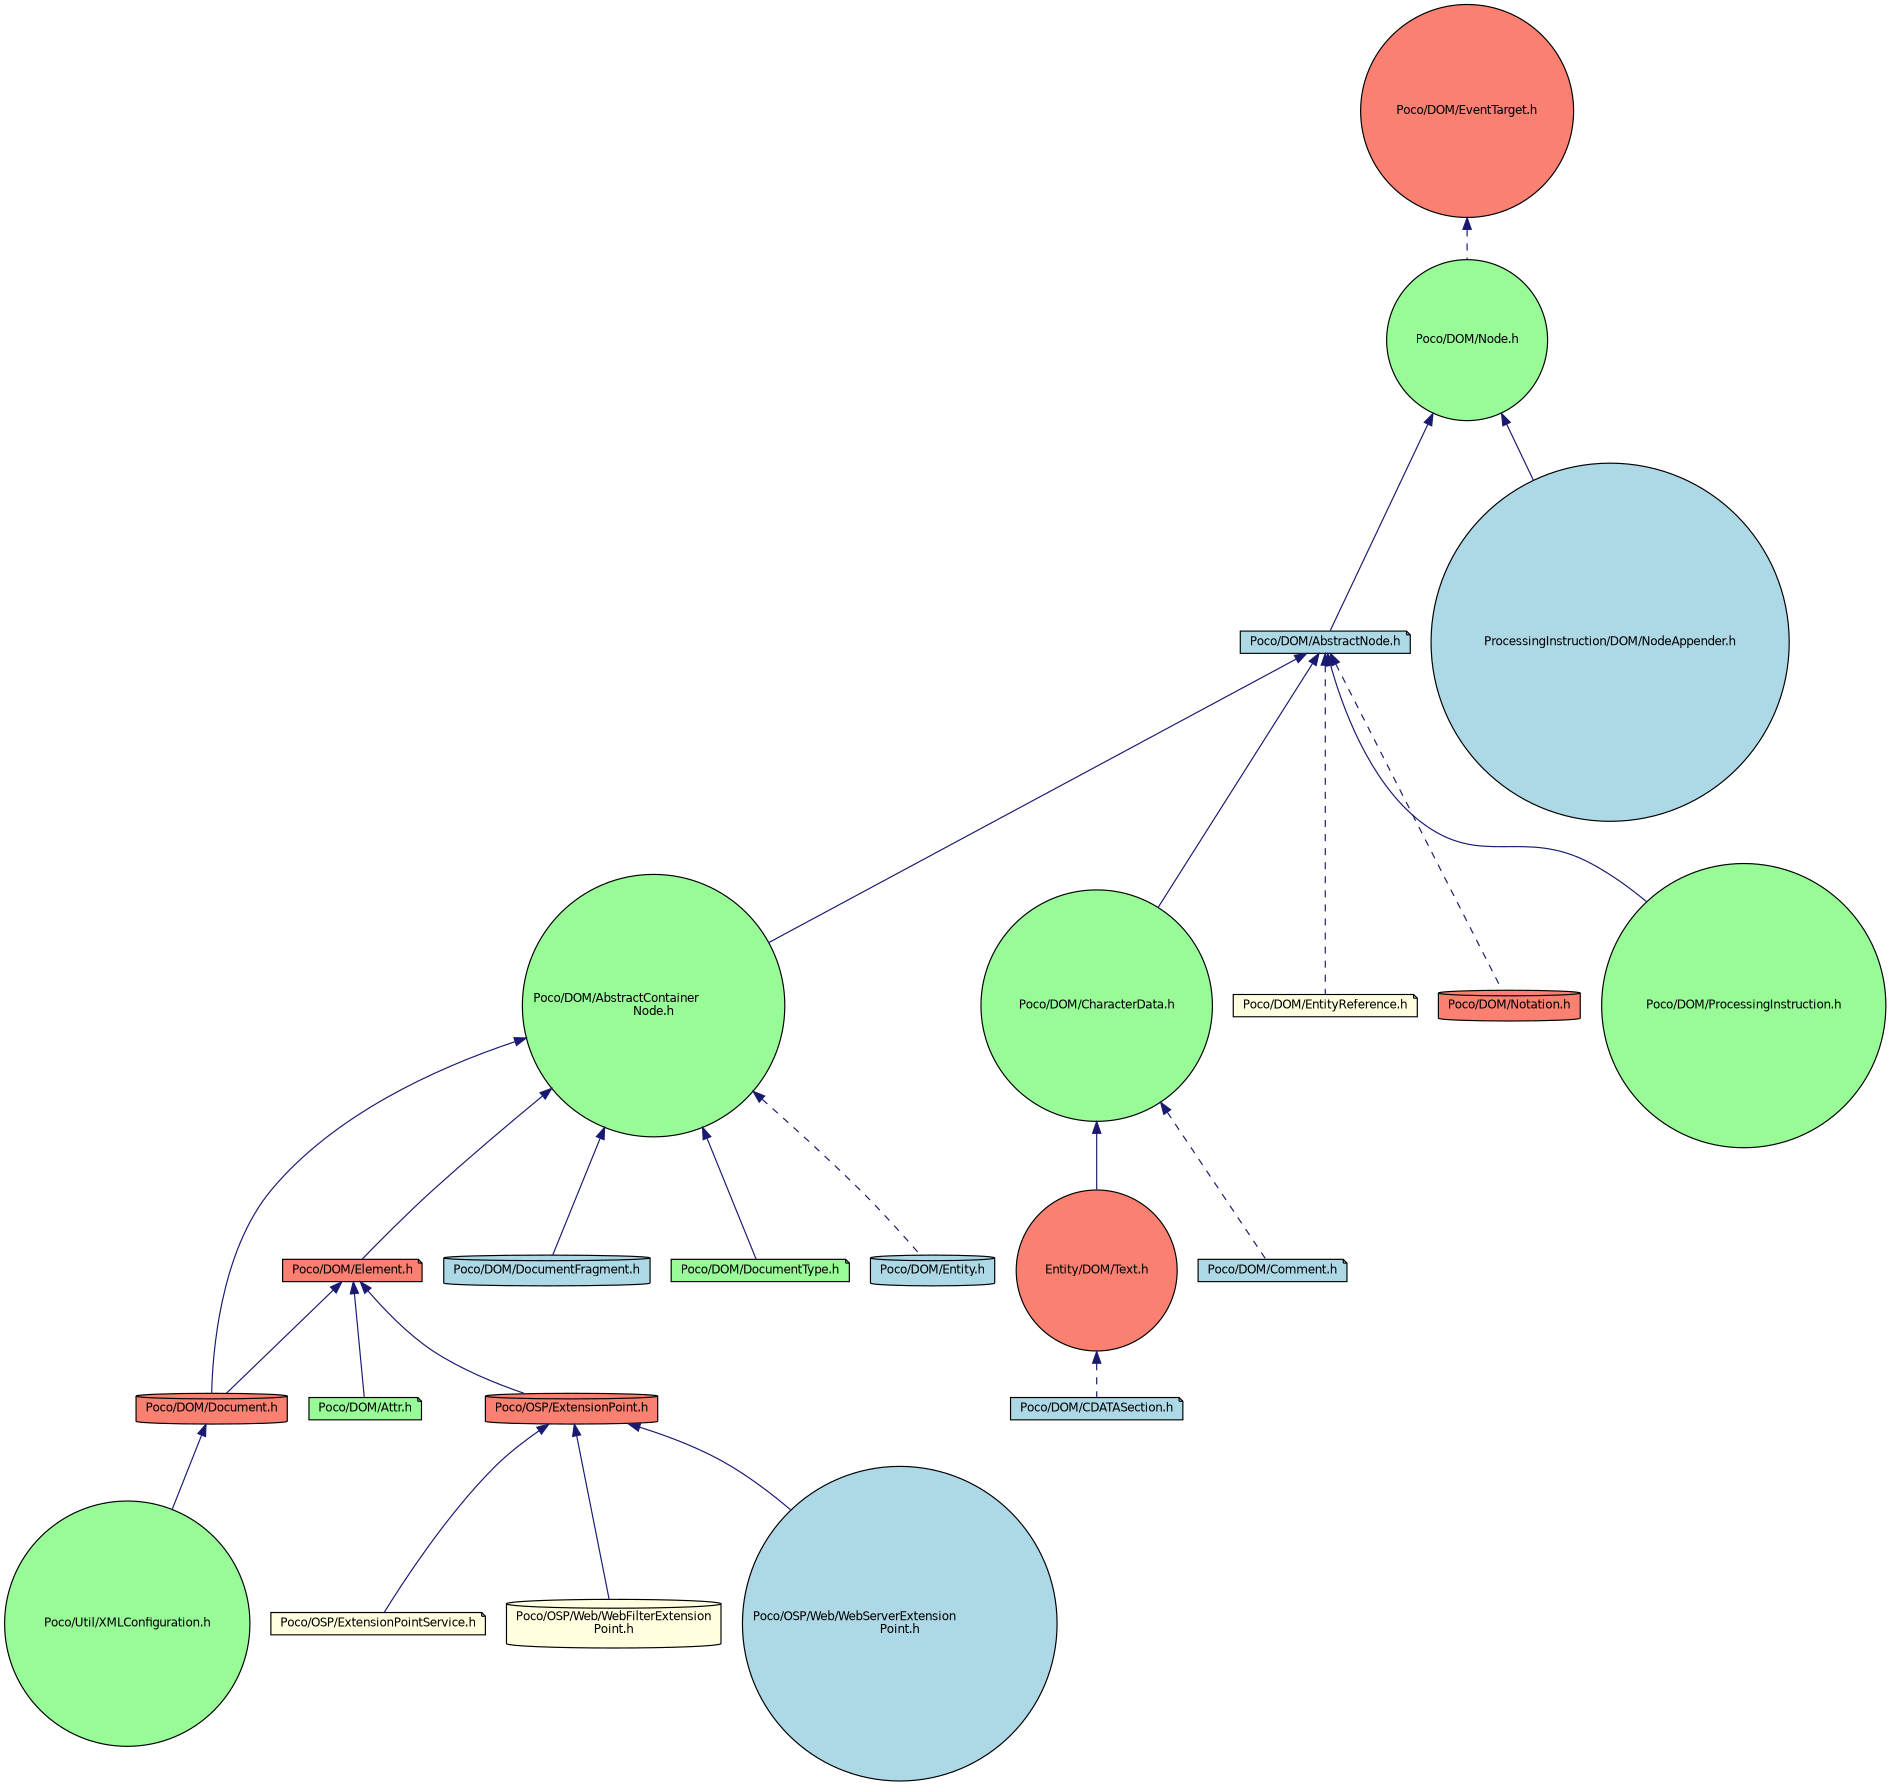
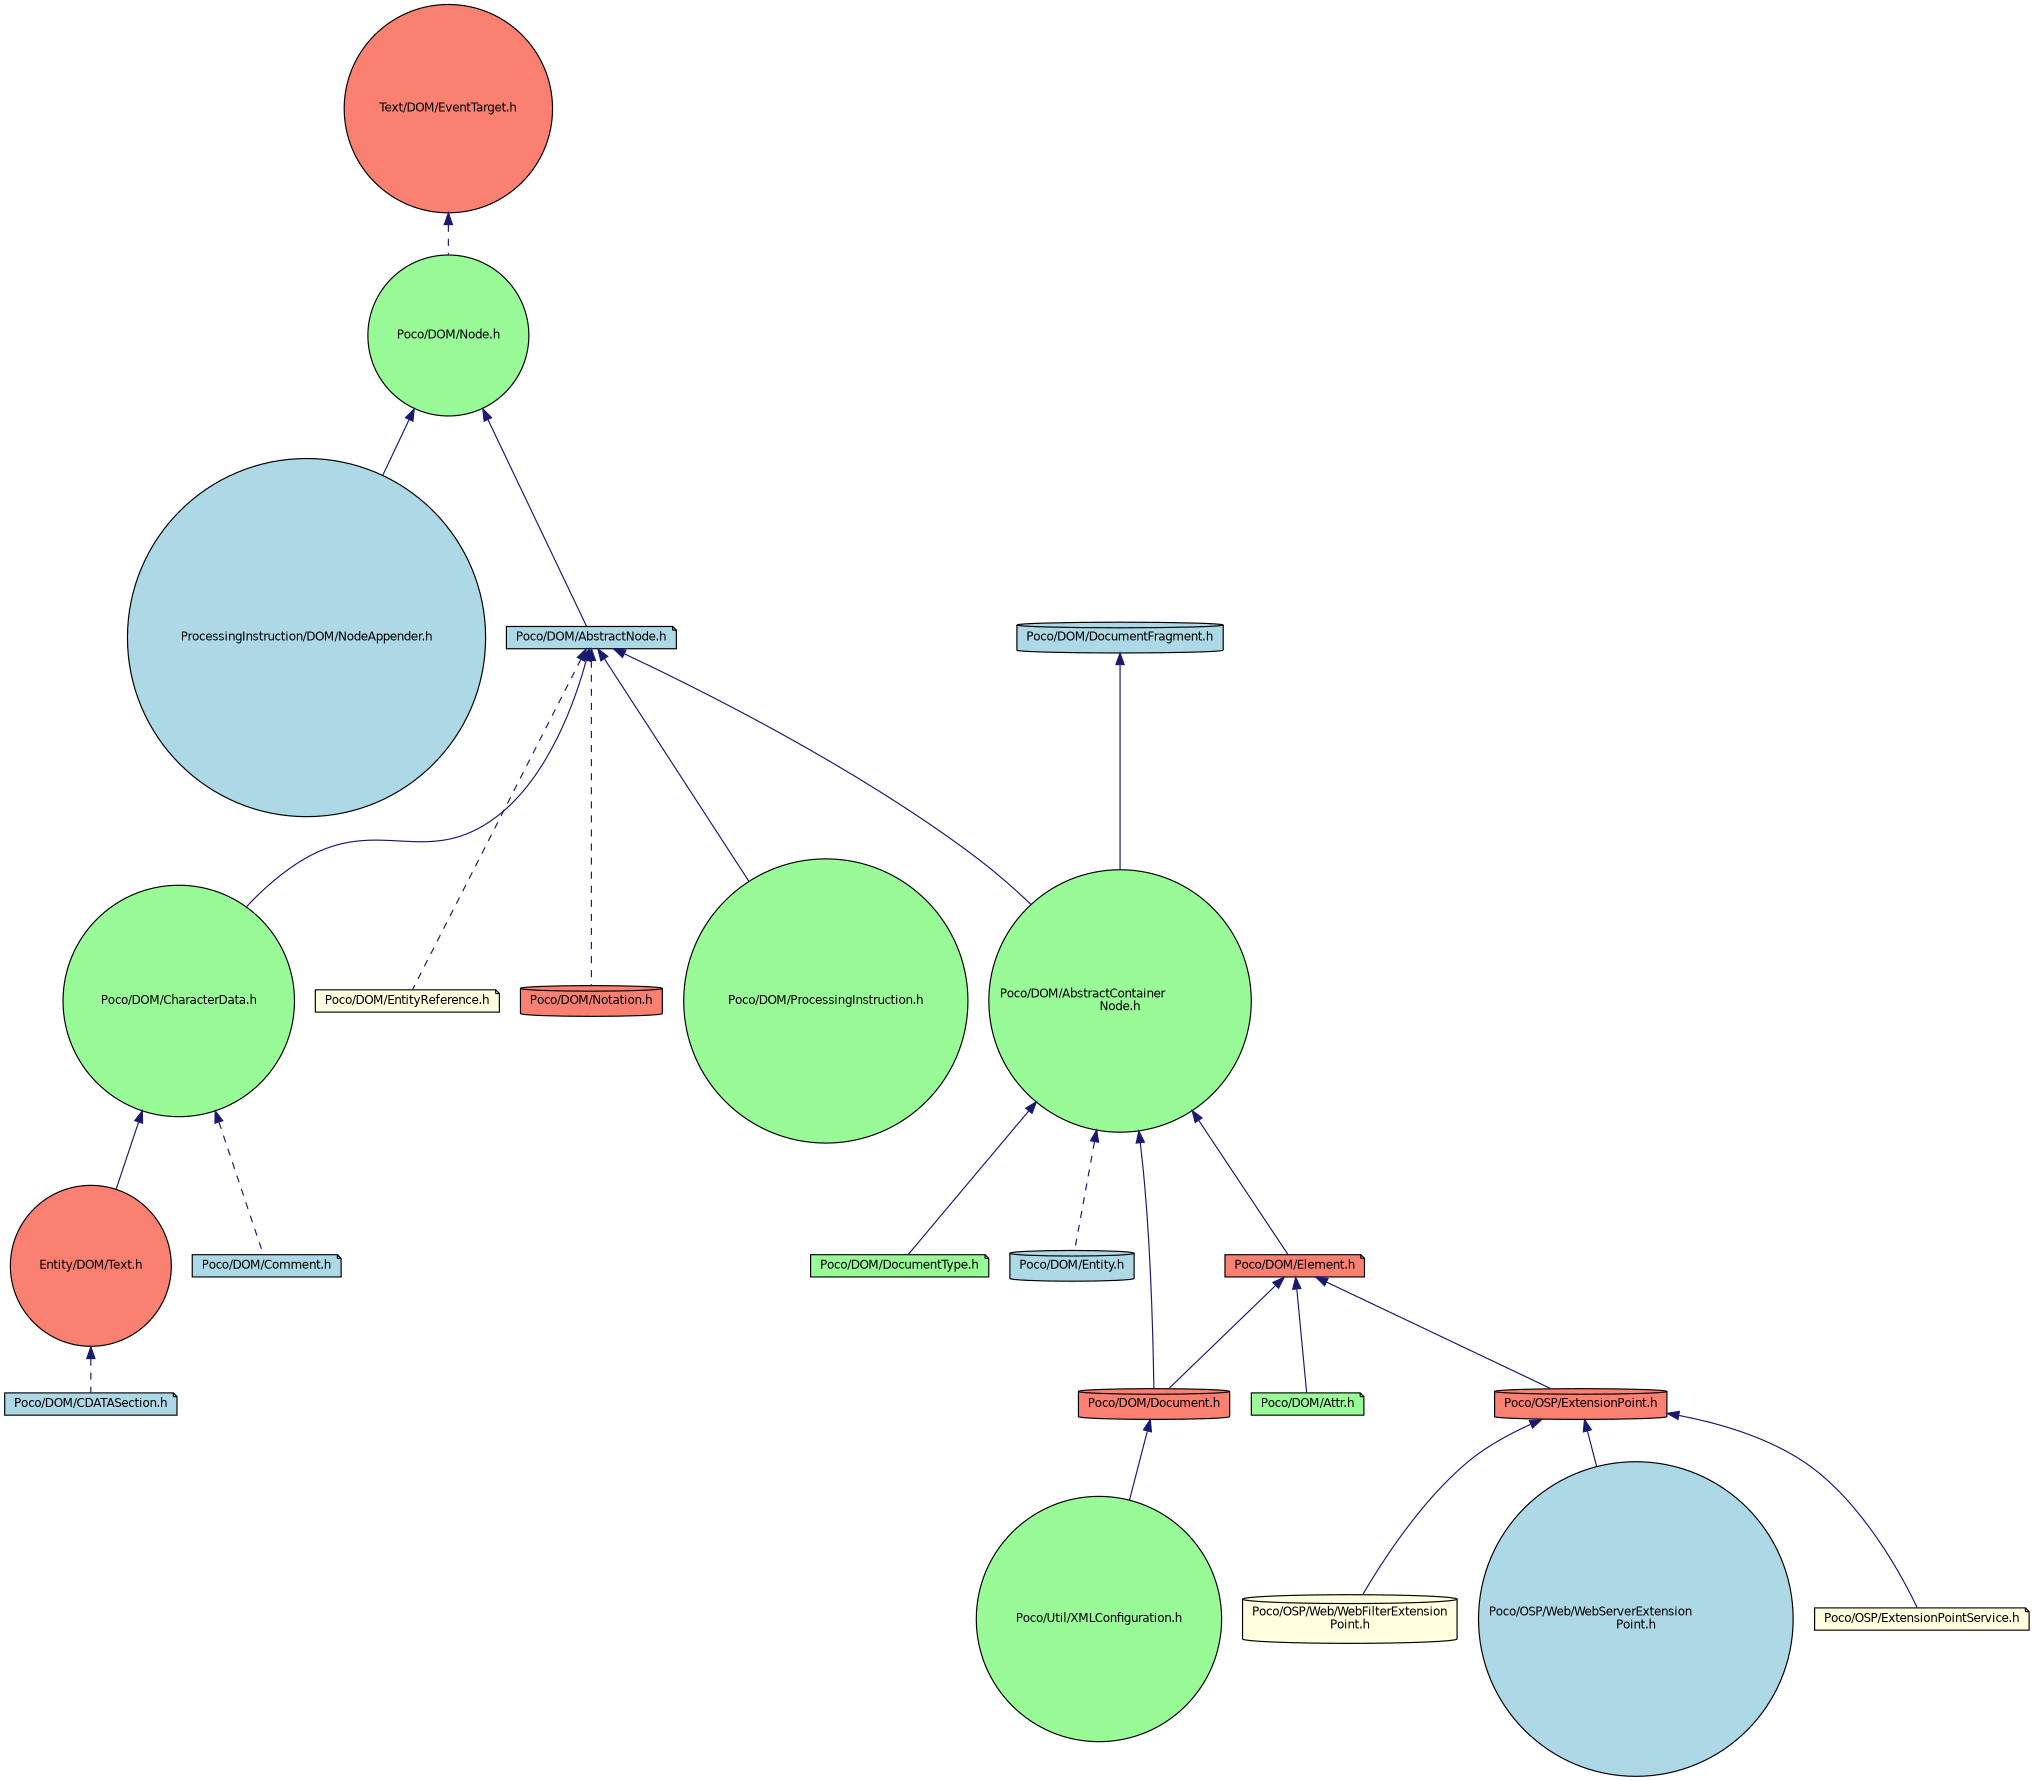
node "Poco/DOM/EventTarget.h": label "Poco/DOM/EventTarget.h" -> "Text/DOM/EventTarget.h"
edge "Poco/DOM/DocumentFragment.h" -> "Poco/DOM/AbstractContainer Node.h": reversed
